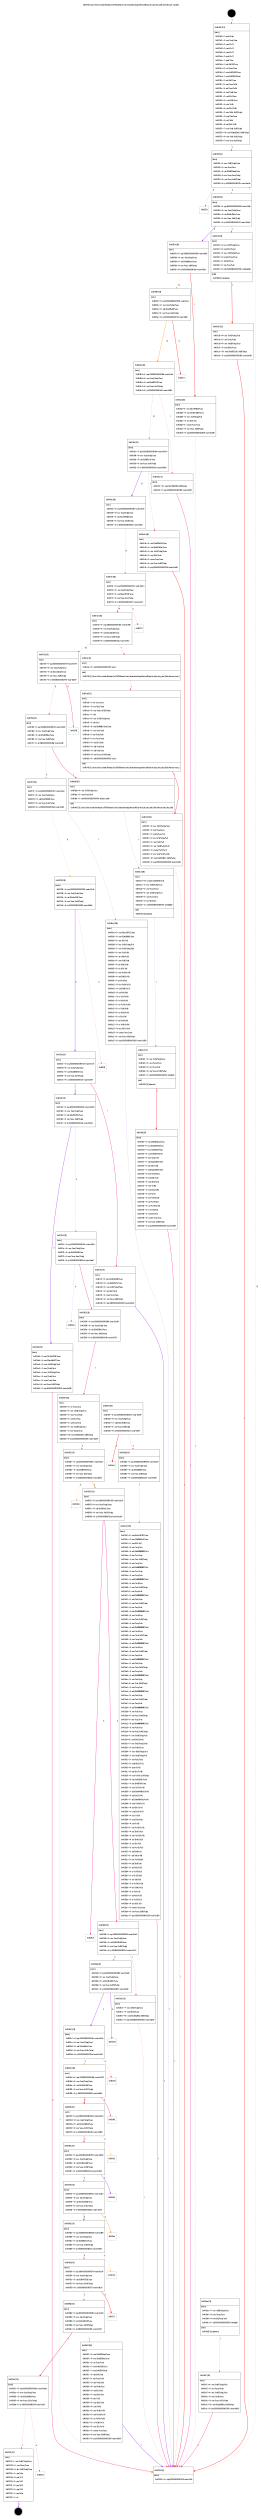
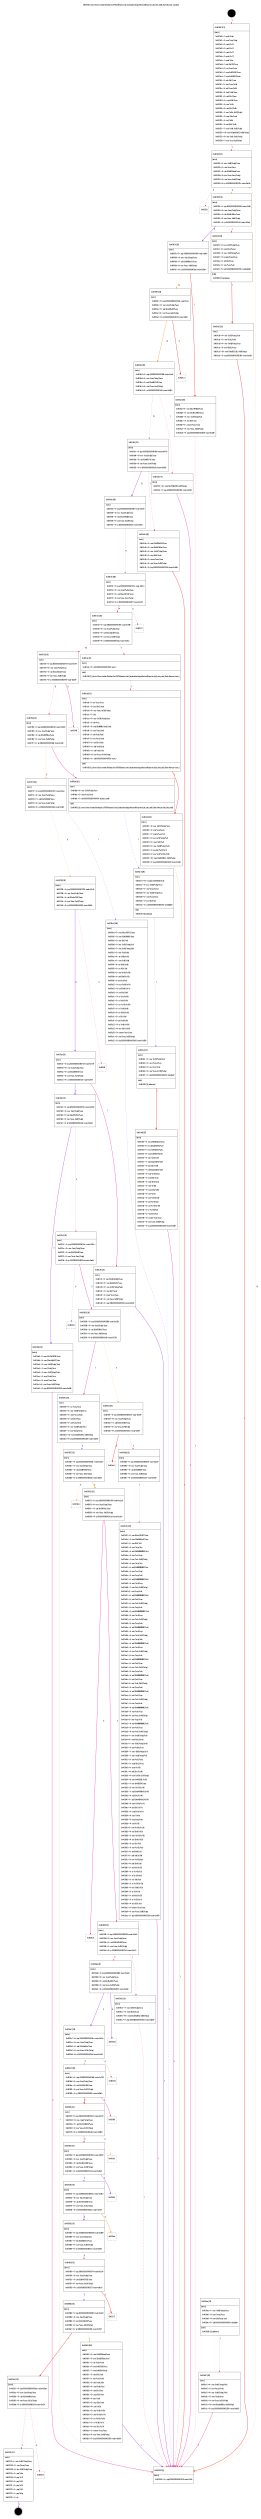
edge "0x401803 [28]" -> "0x40181f [28]": added, label "4"
node "0x4021c0": removed
